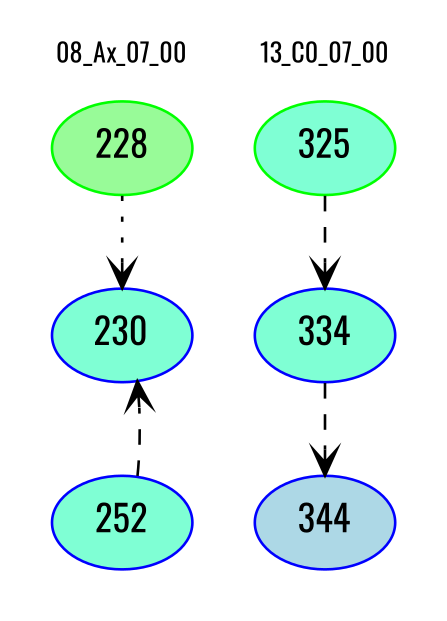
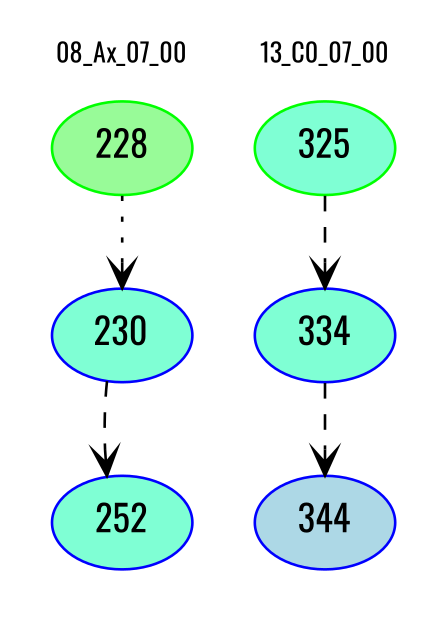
edge "252" -> "230": reversed
